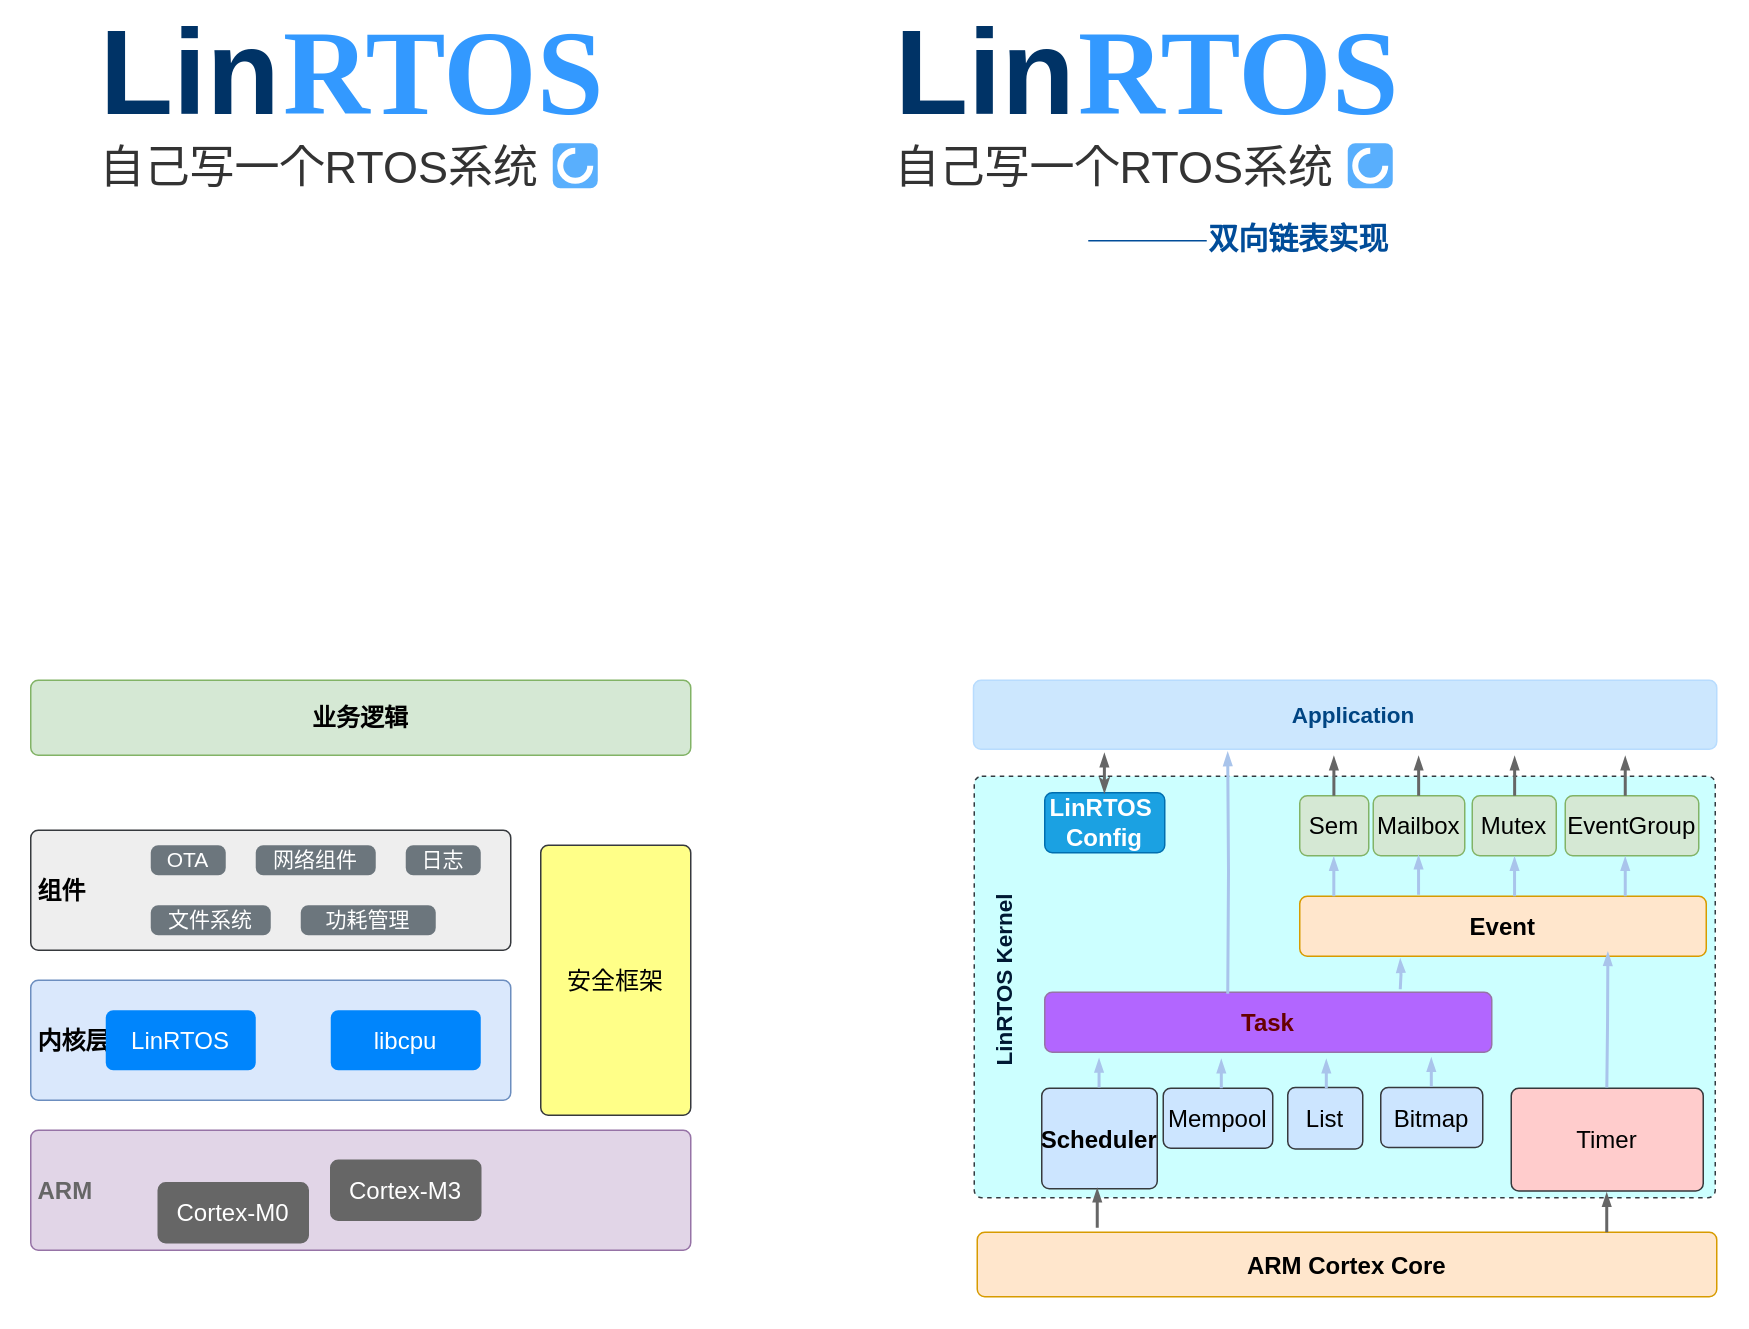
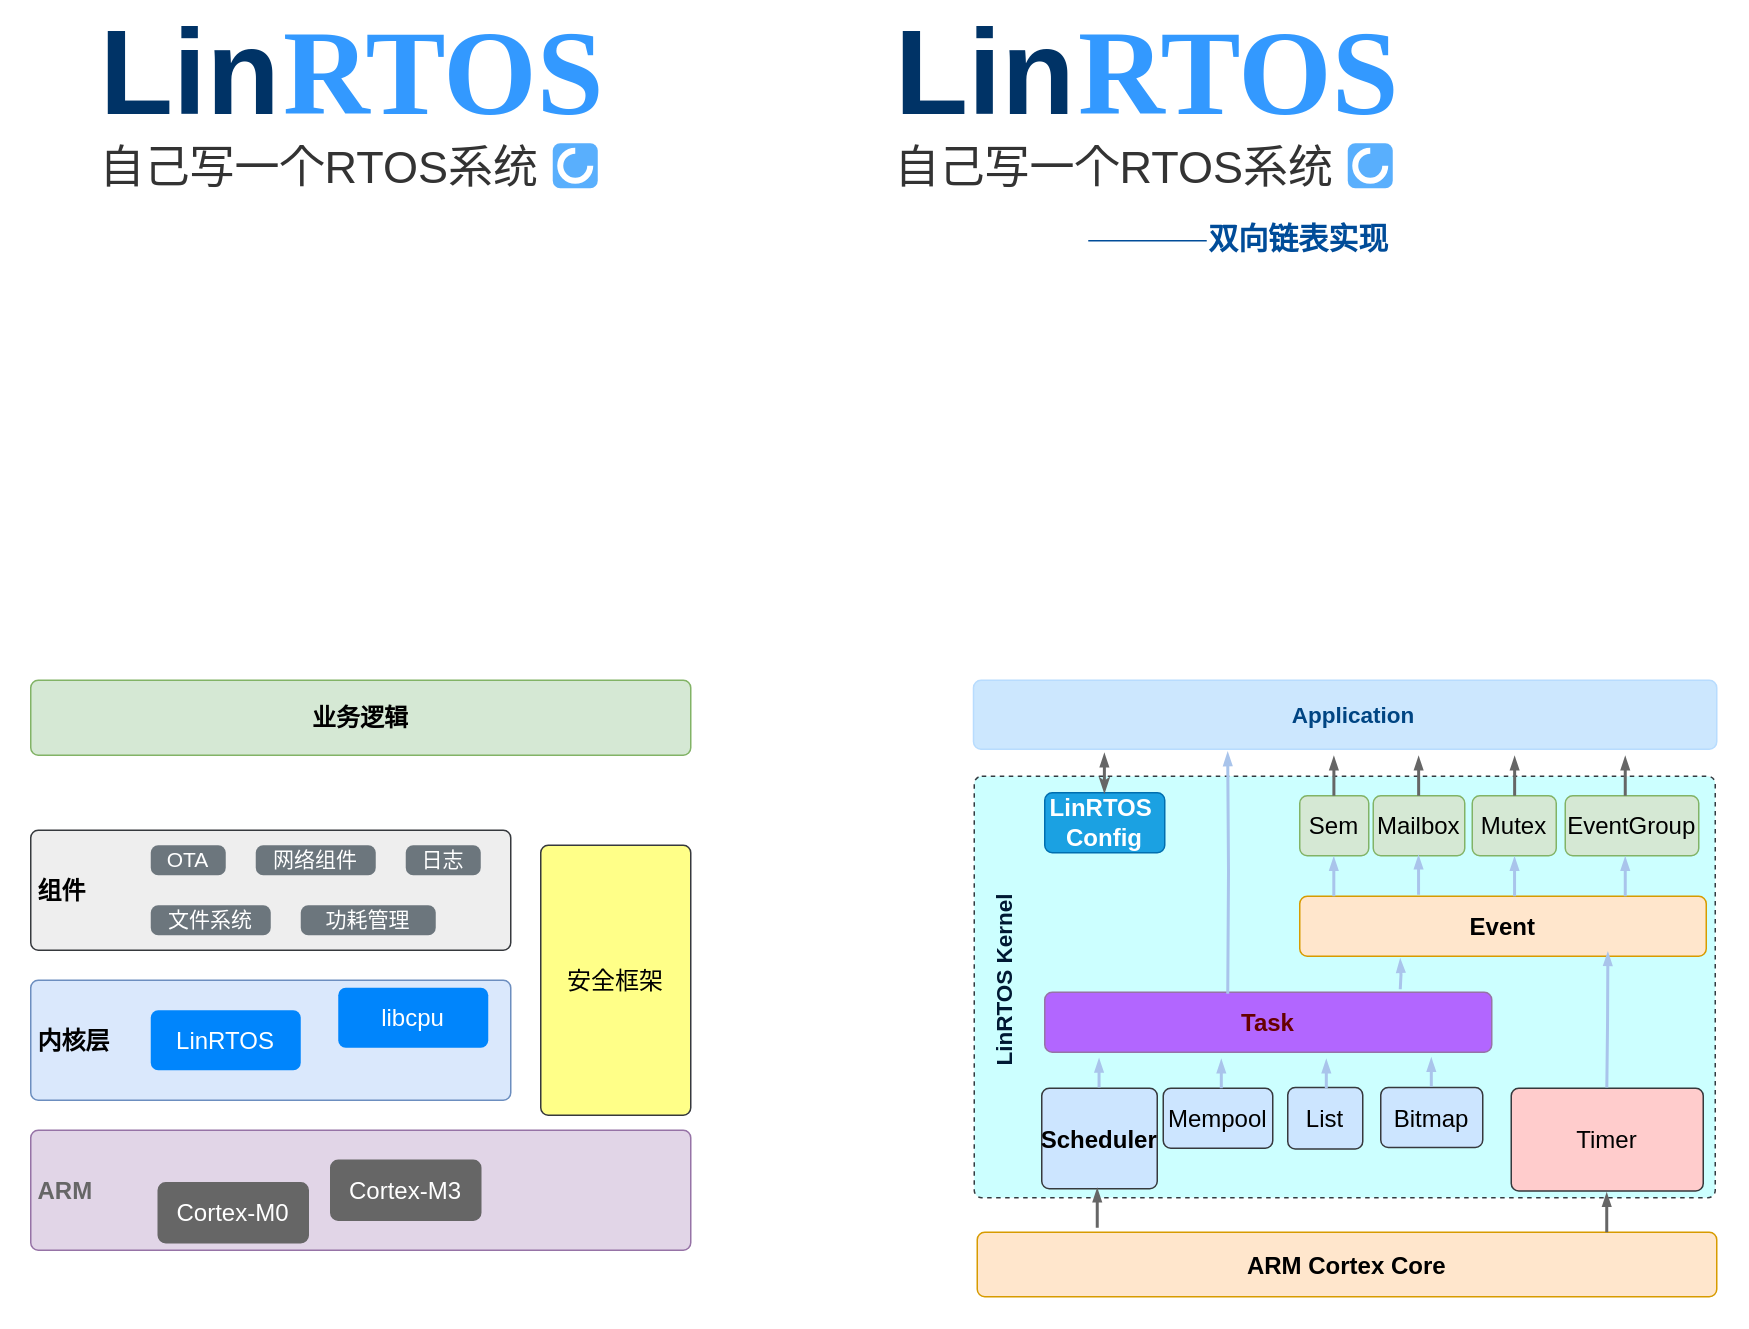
node "LinRTOS": moved (181, 1040) -> (226, 1040)
node "libcpu": moved (406, 1040) -> (413, 1018)
